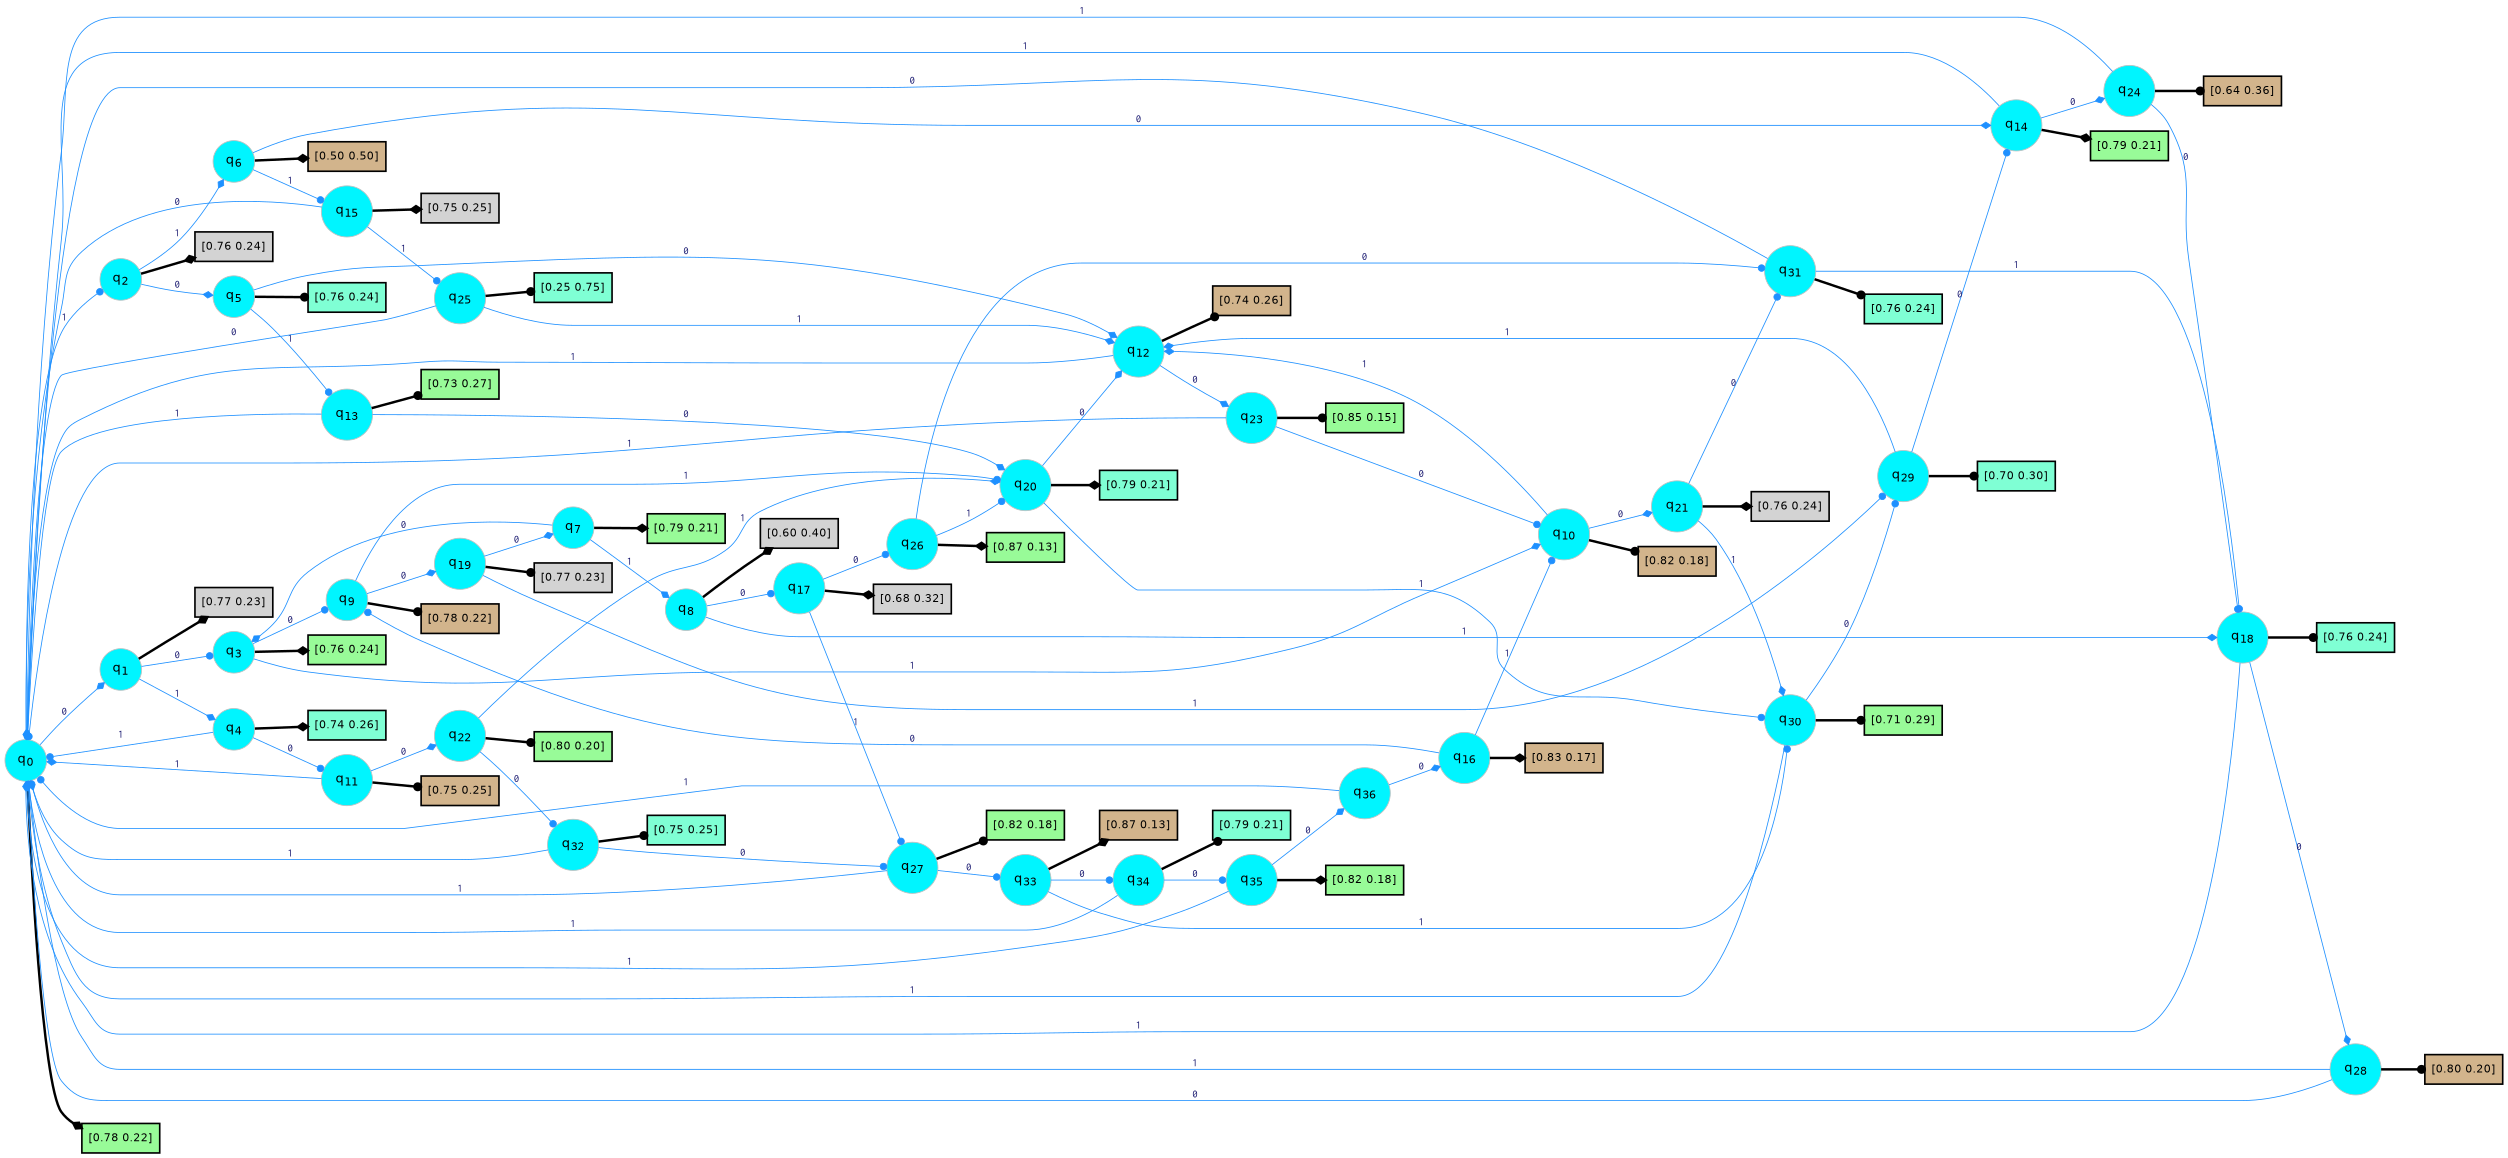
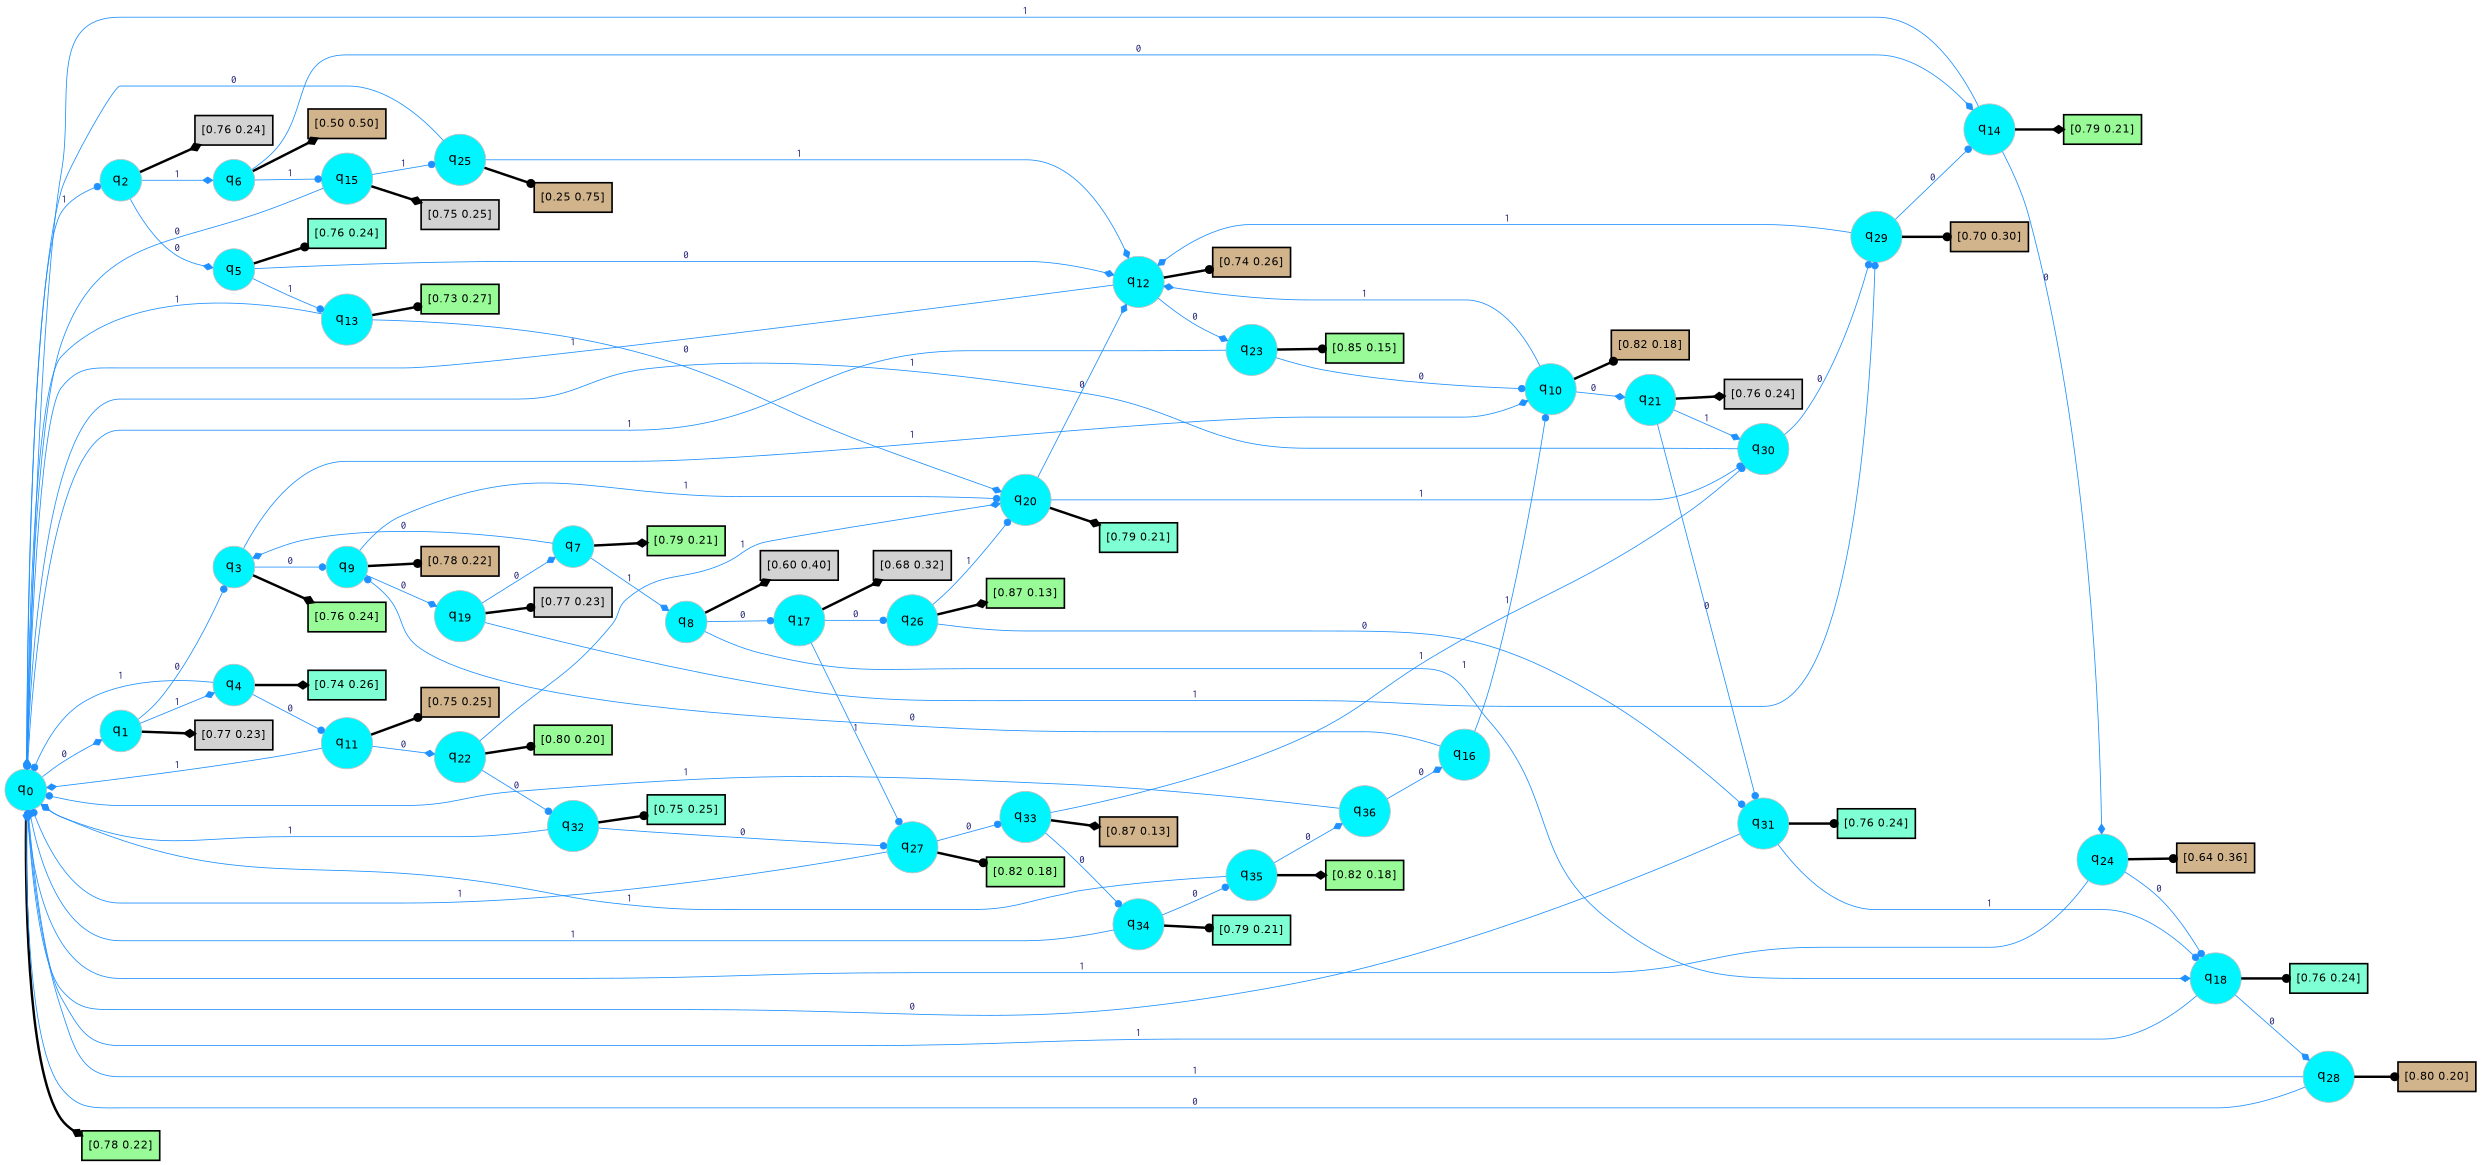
node "[0.25 0.75]": fillcolor aquamarine -> tan
node "[0.70 0.30]": fillcolor aquamarine -> tan
node "[0.71 0.29]": removed
node "[0.83 0.17]": removed
